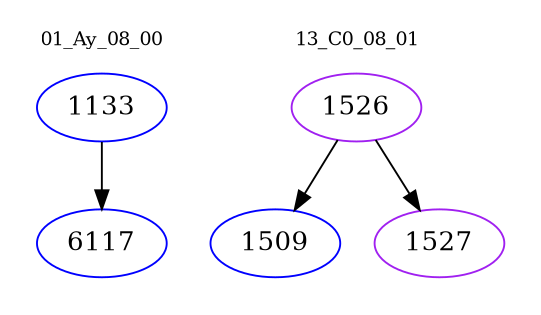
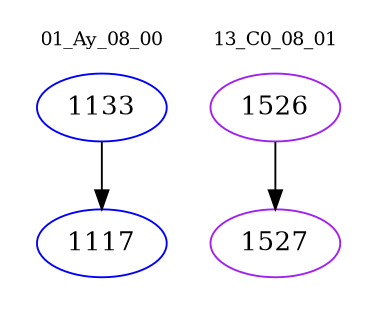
node "6117": label "6117" -> "1117"
node "1509": removed
